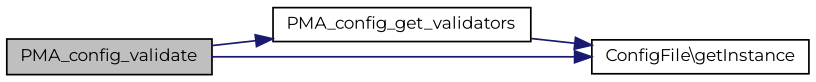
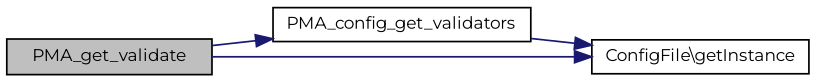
node "PMA_config_validate": label "PMA_config_validate" -> "PMA_get_validate"
